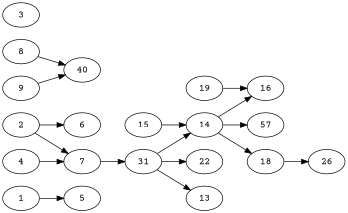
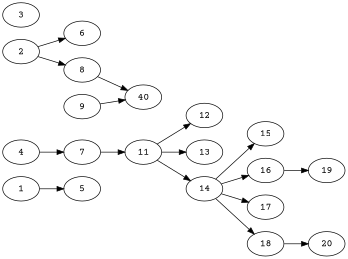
edge "19" -> "16": reversed
edge "15" -> "14": reversed
node "57": label "57" -> "17"
edge "2" -> "7": now "2" -> "8"
node "31": label "31" -> "11"
node "22": label "22" -> "12"
node "26": label "26" -> "20"
